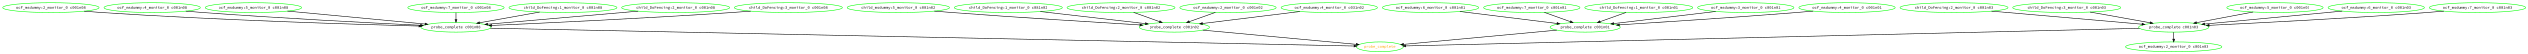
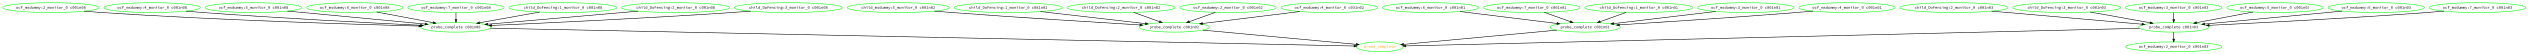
node "ocf_msdummy:6_monitor_0 c001n08": added
node "ocf_msdummy:3_monitor_0 c001n03": added
